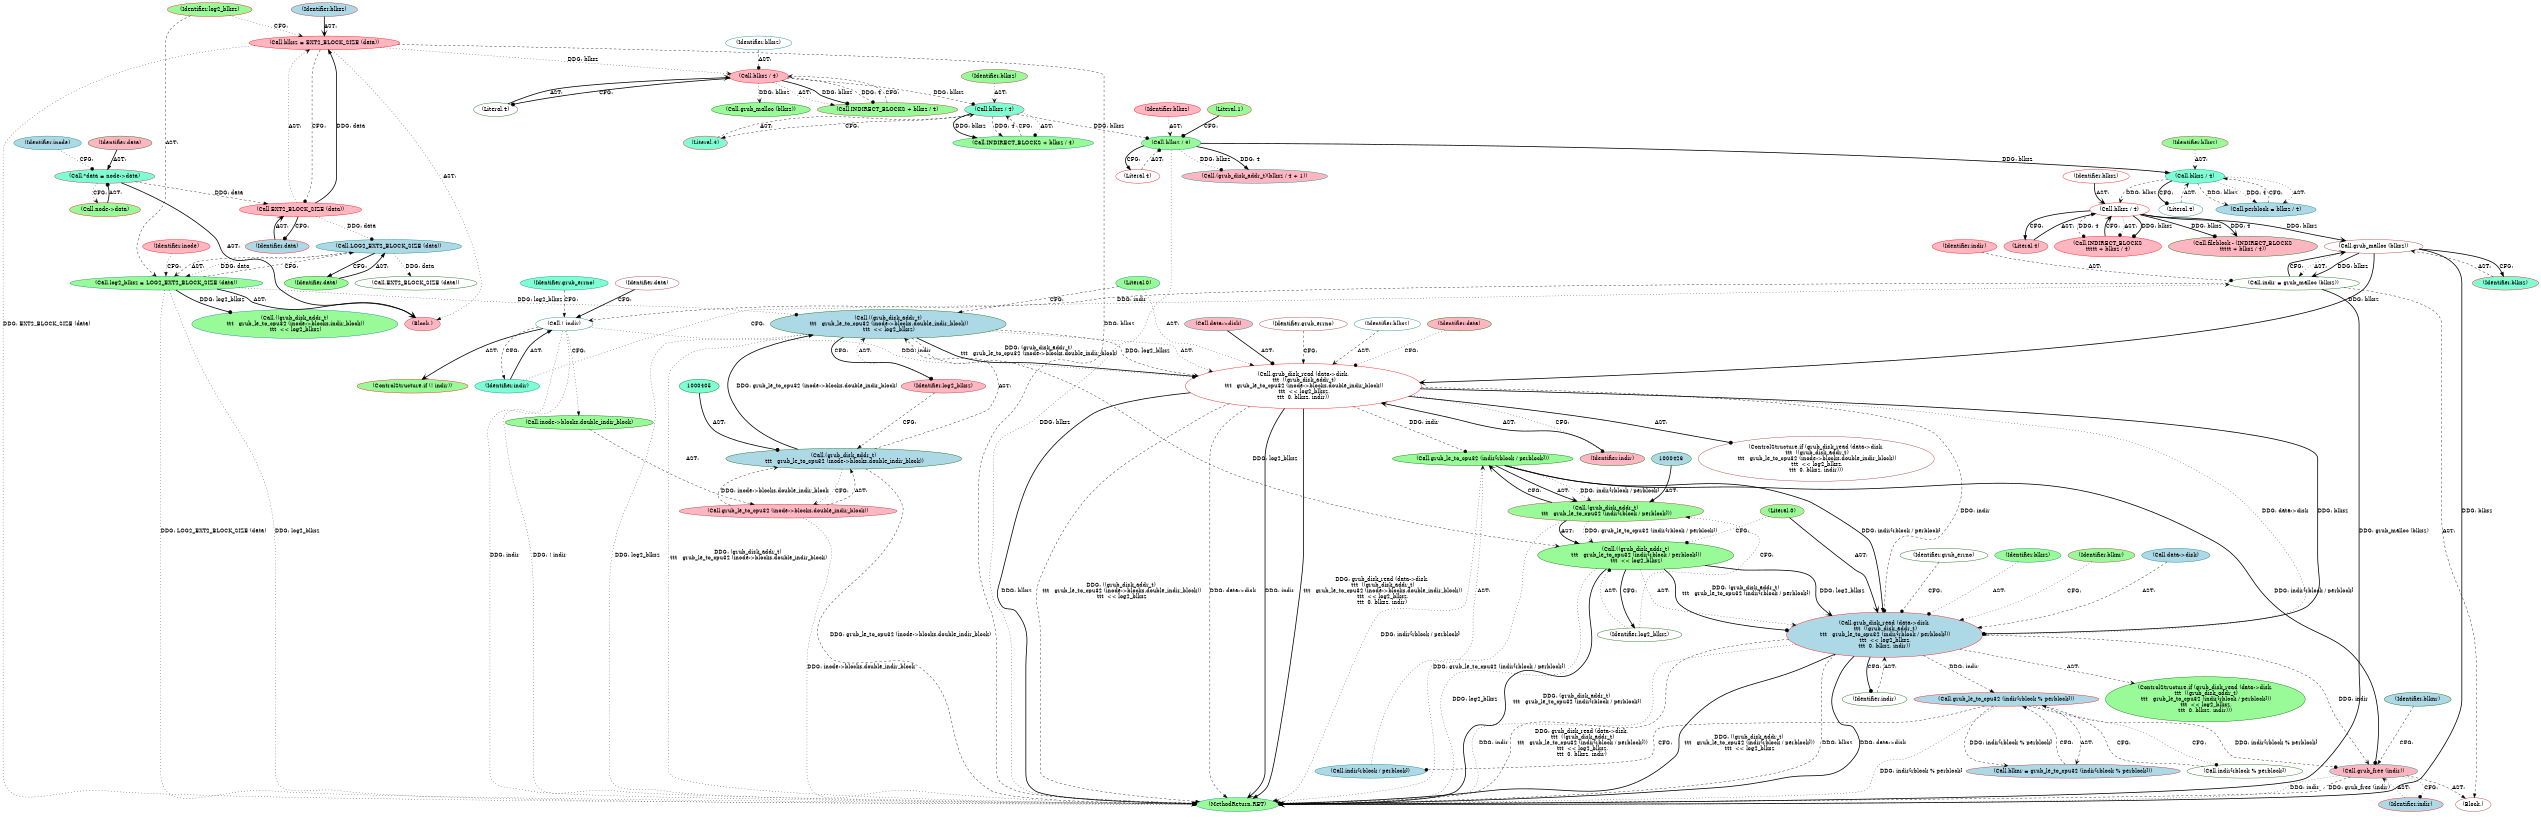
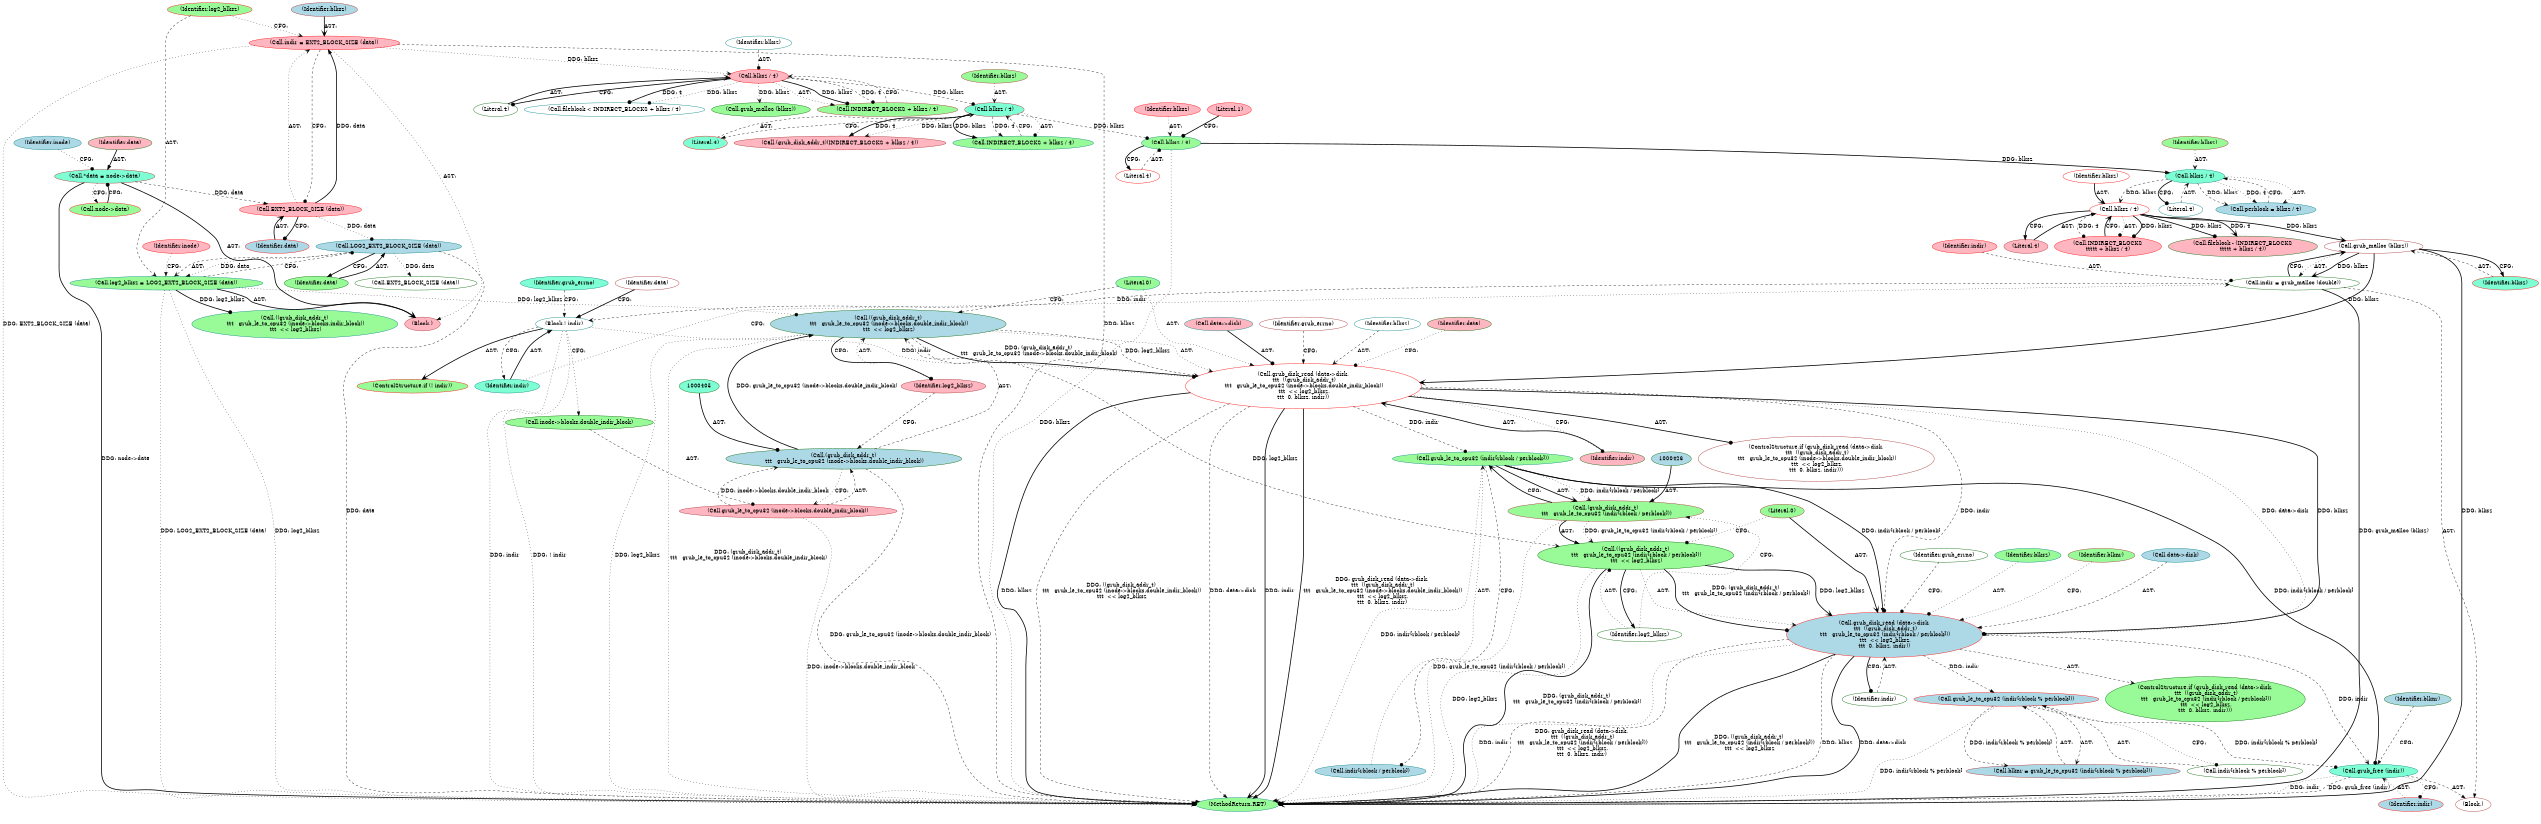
node "(Call,blksz = EXT2_BLOCK_SIZE (data))": label "(Call,blksz = EXT2_BLOCK_SIZE (data))" -> "(Call,indir = EXT2_BLOCK_SIZE (data))"
node "(Call,fileblock < INDIRECT_BLOCKS + blksz / 4)": added
node "(Literal,1)": fillcolor palegreen -> lightpink
node "(Call,(grub_disk_addr_t)(INDIRECT_BLOCKS + blksz / 4))": added
node "(Call,(grub_disk_addr_t)(blksz / 4 + 1))": removed
edge "(Call,*data = node->data)" -> "(Call,node->data)": arrowhead vee -> normal
edge "(Call,node->data)" -> "(Call,*data = node->data)": label "AST: " -> "CFG: "
edge "(Call,log2_blksz = LOG2_EXT2_BLOCK_SIZE (data))" -> "(Call,LOG2_EXT2_BLOCK_SIZE (data))": arrowhead normal -> dot
node "(Call,indir = grub_malloc (blksz))": label "(Call,indir = grub_malloc (blksz))" -> "(Call,indir = grub_malloc (double))"
node "(Call,! indir)": label "(Call,! indir)" -> "(Block,! indir)"
node "(Call,grub_le_to_cpu32 (indir[rblock / perblock]))": color darkgreen -> teal
edge "(Call,inode->blocks.double_indir_block)" -> "(Call,grub_le_to_cpu32 (inode->blocks.double_indir_block))": arrowhead normal -> dot
edge "(Call,grub_le_to_cpu32 (indir[rblock % perblock]))" -> "(Call,indir[rblock / perblock])": now "(Call,grub_le_to_cpu32 (indir[rblock / perblock]))" -> "(Call,indir[rblock / perblock])"
edge "(Call,blknr = grub_le_to_cpu32 (indir[rblock % perblock]))" -> "(Call,grub_le_to_cpu32 (indir[rblock % perblock]))": label "CFG: " -> "AST: "
edge "(Call,indir[rblock % perblock])" -> "(Call,grub_le_to_cpu32 (indir[rblock % perblock]))": label "CFG: " -> "AST: "
node "(Call,grub_free (indir))": fillcolor lightpink -> aquamarine
edge "(Call,*data = node->data)" -> "(MethodReturn,RET)": added, label "DDG: node->data"
edge "(Call,LOG2_EXT2_BLOCK_SIZE (data))" -> "(MethodReturn,RET)": added, label "DDG: data"
